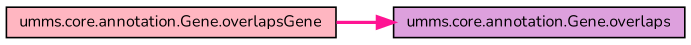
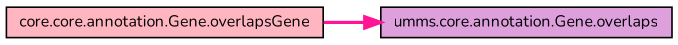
node "umms.core.annotation.Gene.overlapsGene": label "umms.core.annotation.Gene.overlapsGene" -> "core.core.annotation.Gene.overlapsGene"
